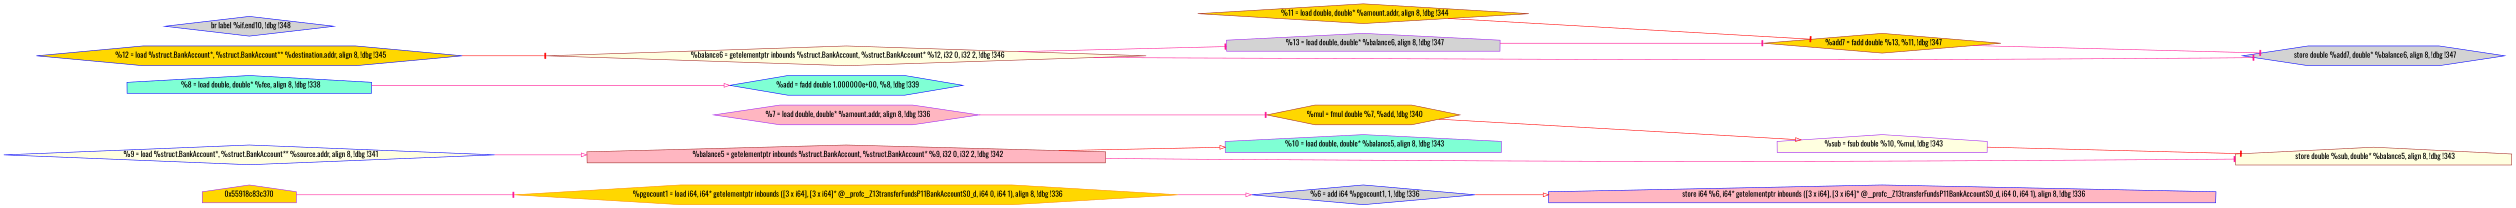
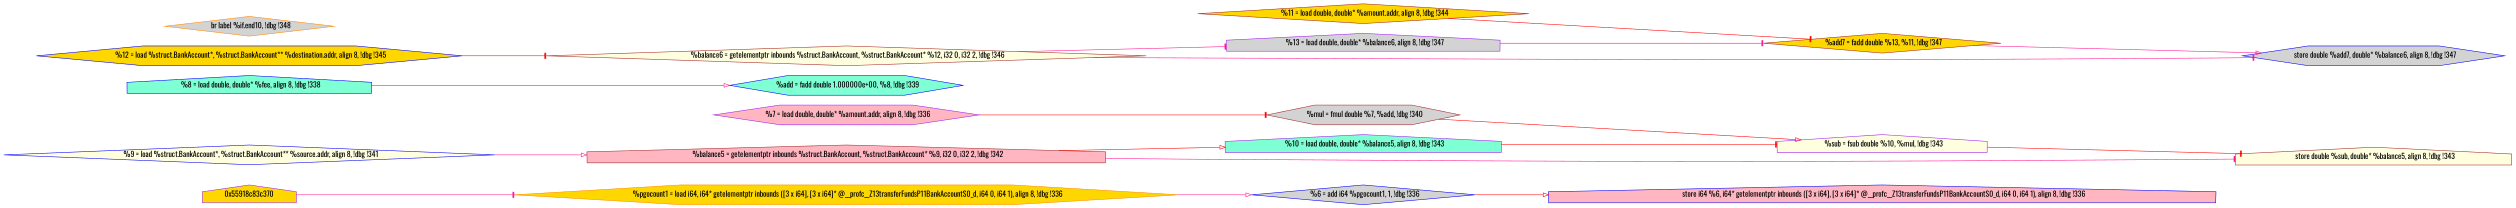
node "br label %if.end10, !dbg !348": color blue -> darkorange
edge "%add7 = fadd double %13, %11, !dbg !347" -> "store double %add7, double* %balance6, align 8, !dbg !347": arrowhead tee -> onormal
edge "%7 = load double, double* %amount.addr, align 8, !dbg !336" -> "%mul = fmul double %7, %add, !dbg !340": color deeppink -> red
node "%mul = fmul double %7, %add, !dbg !340": fillcolor gold -> lightgrey
edge "%10 = load double, double* %balance5, align 8, !dbg !343" -> "%sub = fsub double %10, %mul, !dbg !343": added
